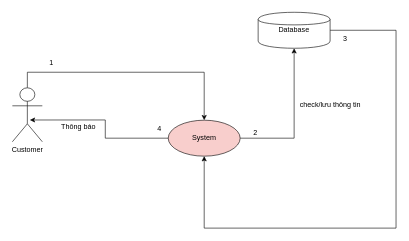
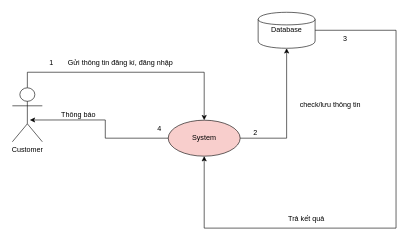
node "Database": size 72x36 -> 57x36
node "Gửi thông tin đăng kí, đăng nhập": added
node "Thông báo": moved (78, 127) -> (78, 115)
node "Trả kết quả": added
